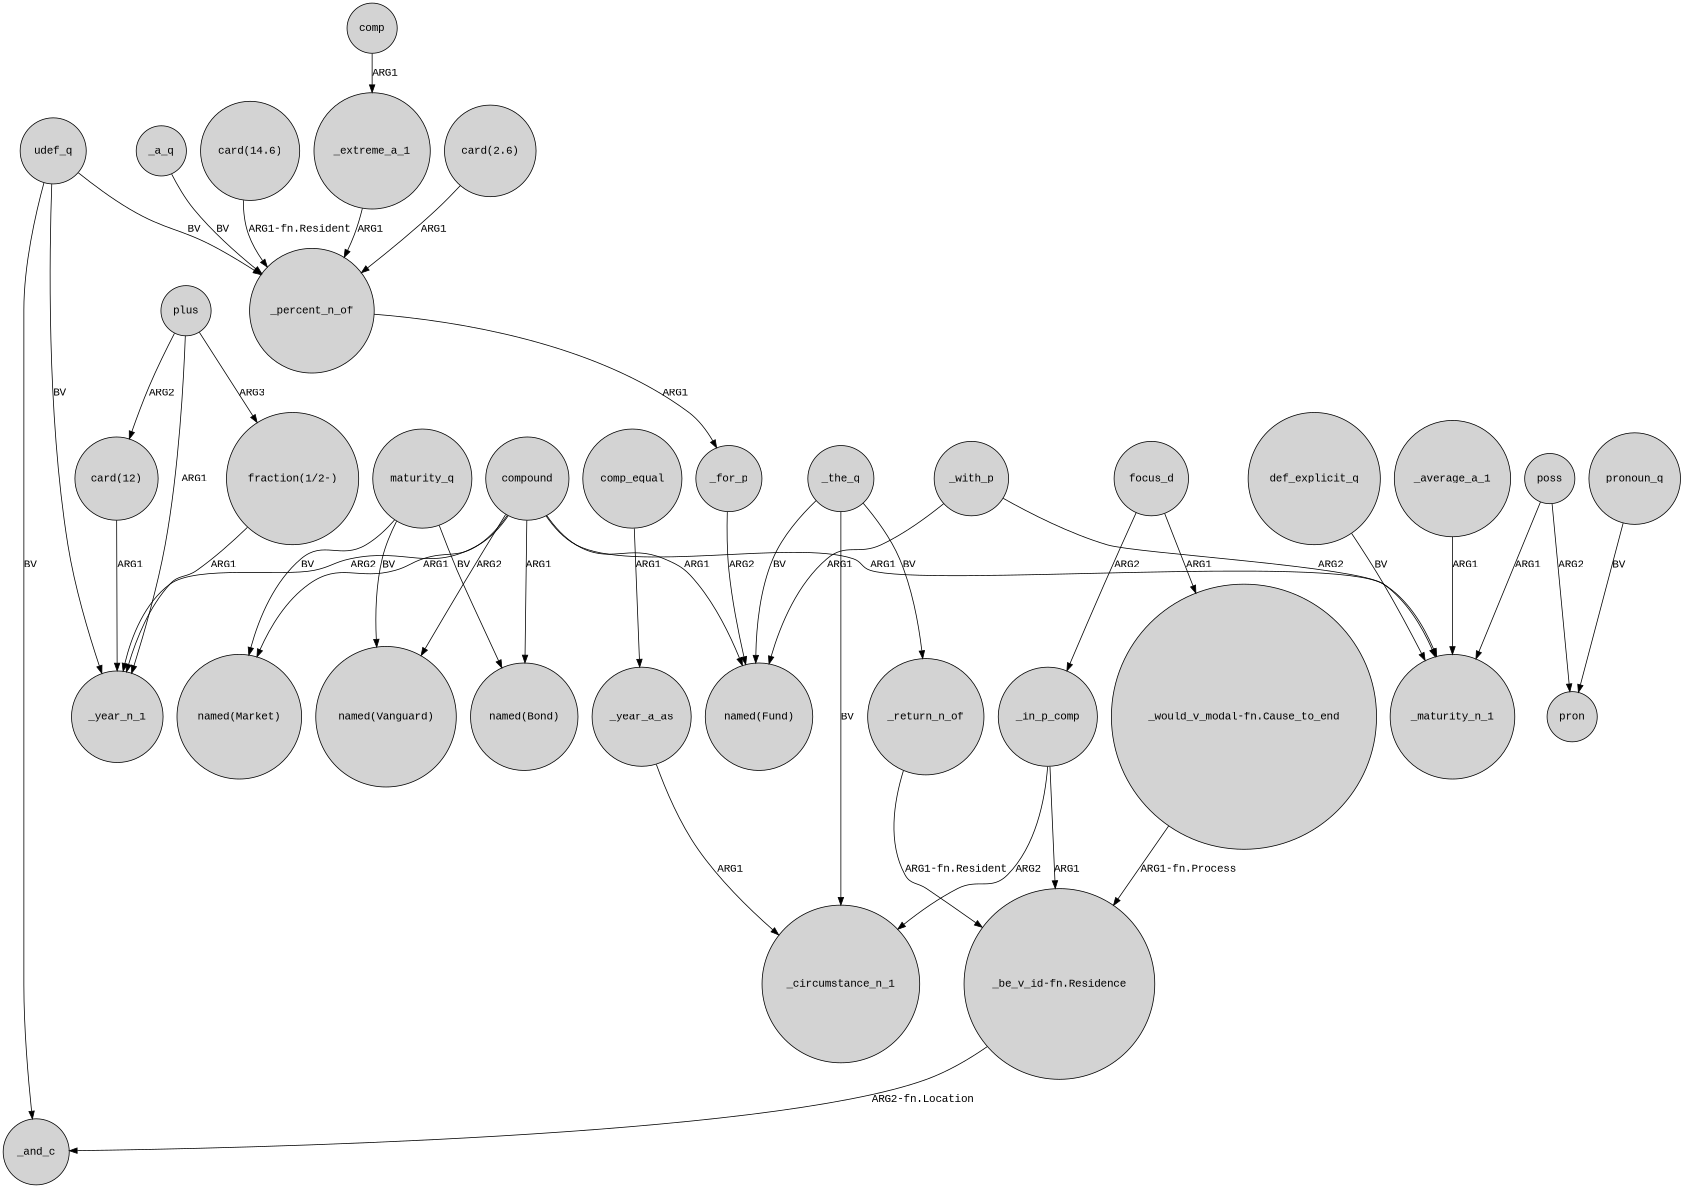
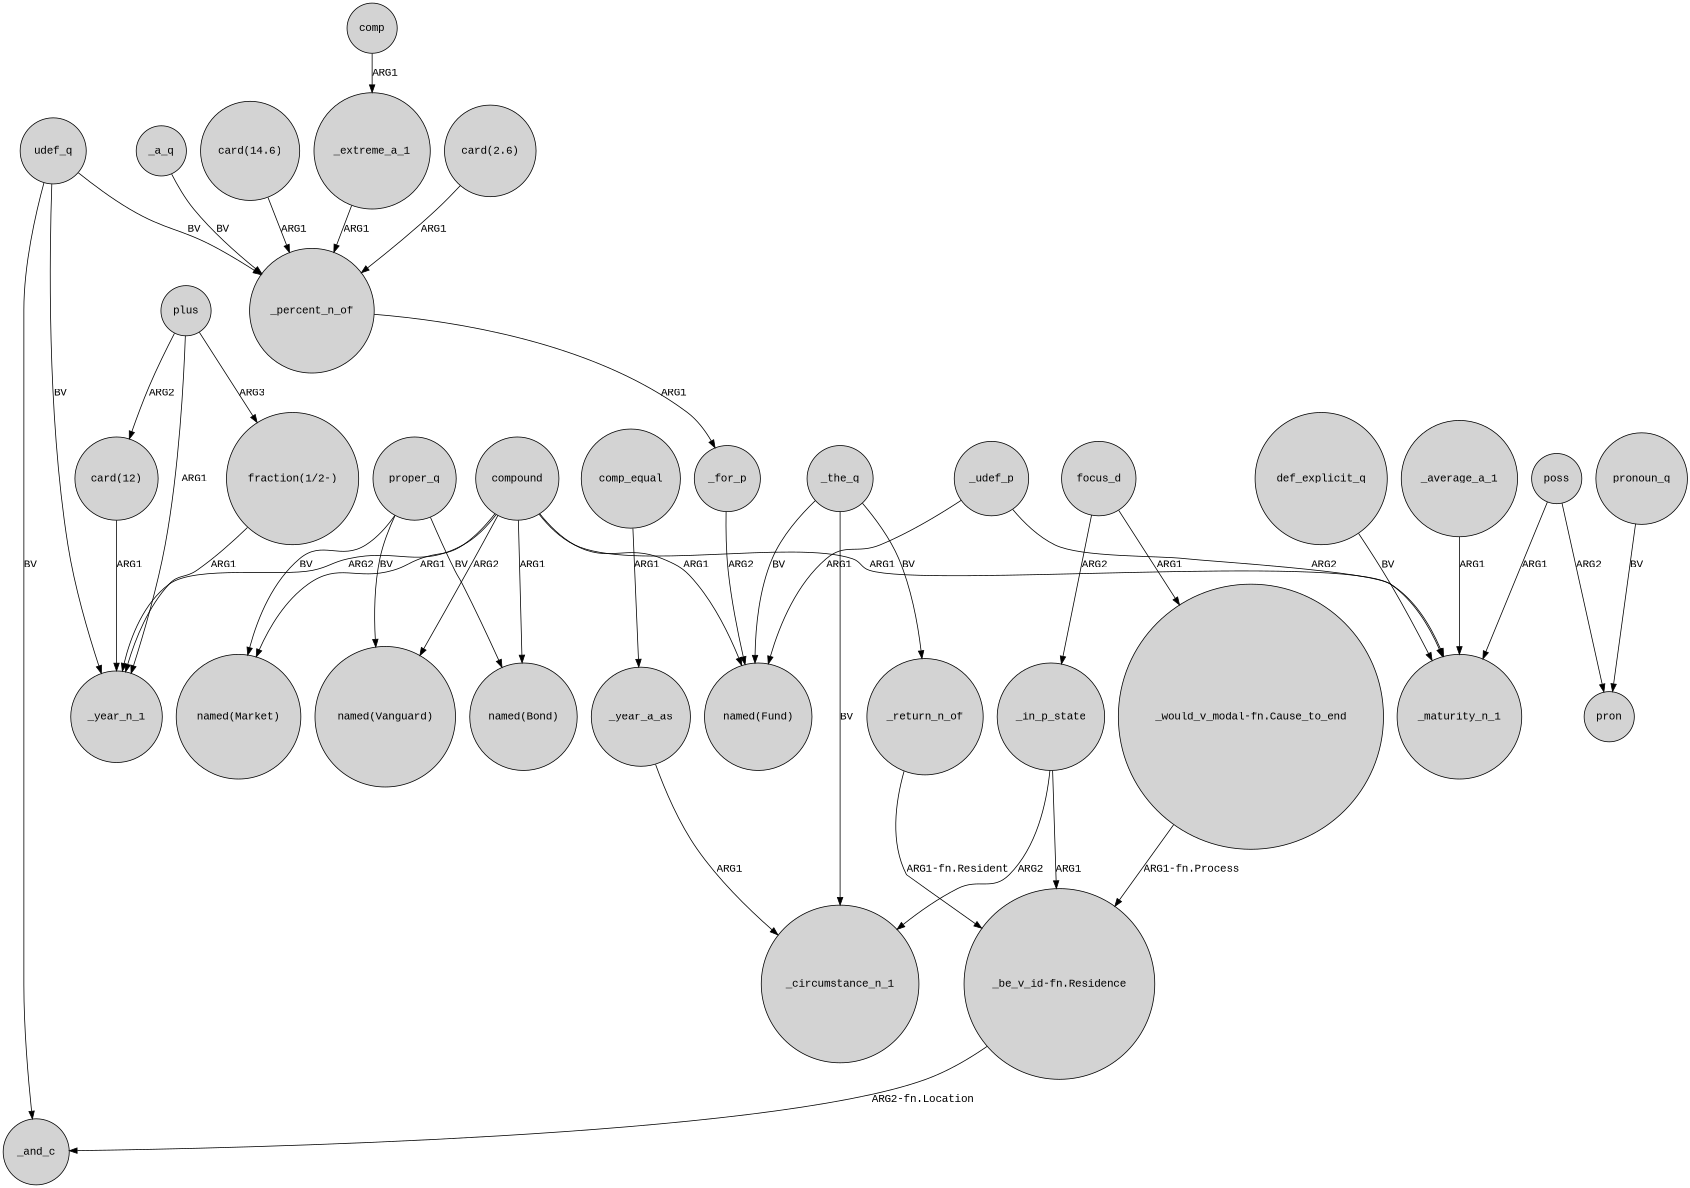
edge "card(14.6)" -> "_percent_n_of": label "ARG1-fn.Resident" -> "ARG1"
node "maturity_q": label "maturity_q" -> "proper_q"
node "_with_p": label "_with_p" -> "_udef_p"
node "_in_p_comp": label "_in_p_comp" -> "_in_p_state"
